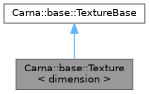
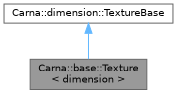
node "Carna::base::TextureBase": label "Carna::base::TextureBase" -> "Carna::dimension::TextureBase"
